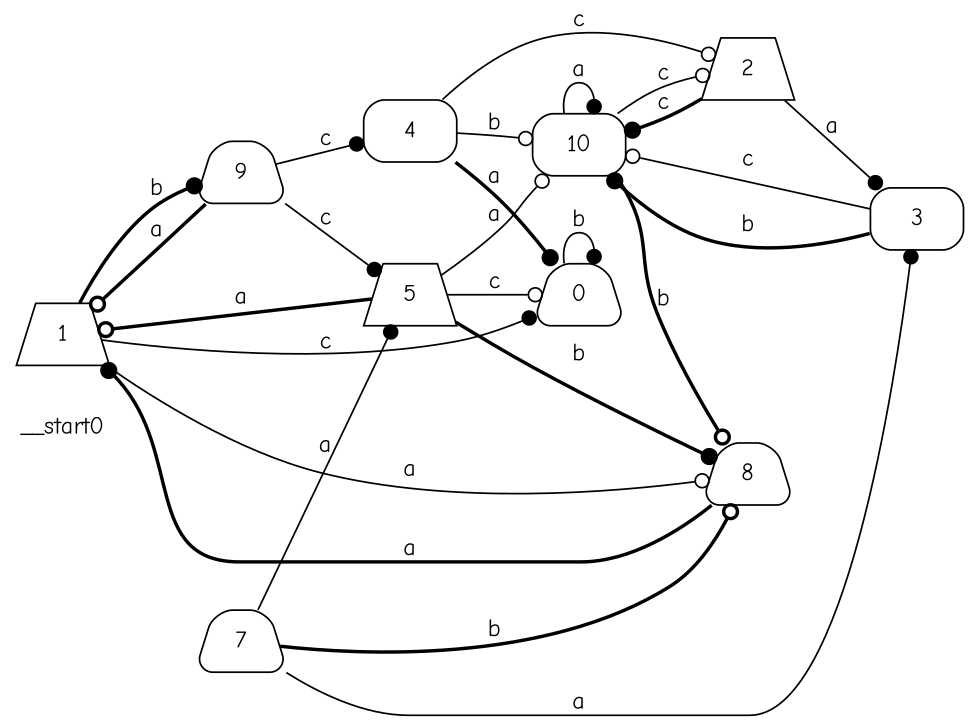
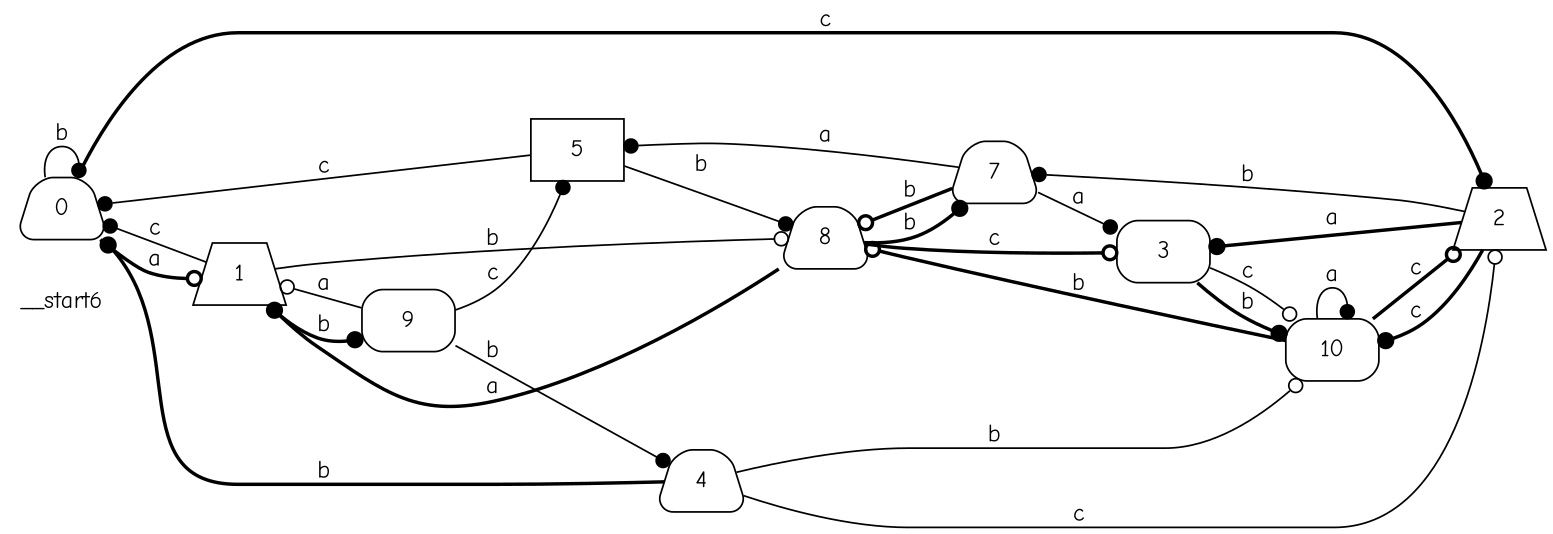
edge "0" -> "2": added, label "c"
edge "10" -> "2": style solid -> bold
node "4": shape box -> trapezium
edge "9" -> "4": label "c" -> "b"
edge "2" -> "3": style solid -> bold
node "9": shape trapezium -> box
edge "4" -> "0": label "a" -> "b"
edge "2" -> "7": added, label "b"
edge "5" -> "10": removed, label "a"
edge "8" -> "7": added, label "b"
edge "9" -> "1": style bold -> solid
edge "8" -> "3": added, label "c"
node "5": shape trapezium -> box
edge "5" -> "0": arrowhead odot -> dot
edge "5" -> "1": now "0" -> "1"
edge "5" -> "8": style bold -> solid
node "__start0": label "__start0" -> "__start6"
edge "1" -> "8": label "a" -> "b"
